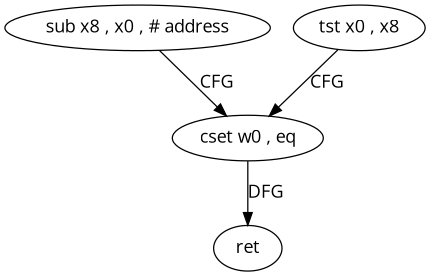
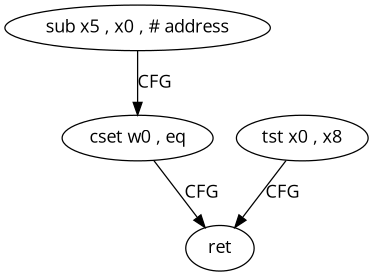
node "sub x8 , x0 , # address": label "sub x8 , x0 , # address" -> "sub x5 , x0 , # address"
edge "tst x0 , x8" -> "cset w0 , eq": now "tst x0 , x8" -> "ret"
edge "cset w0 , eq" -> "ret": label "DFG" -> "CFG"
